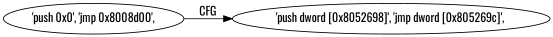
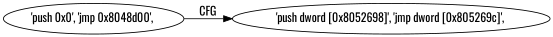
node "'push 0x0', 'jmp 0x8008d00',": label "'push 0x0', 'jmp 0x8008d00'," -> "'push 0x0', 'jmp 0x8048d00',"
